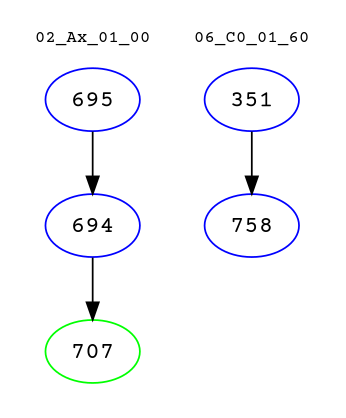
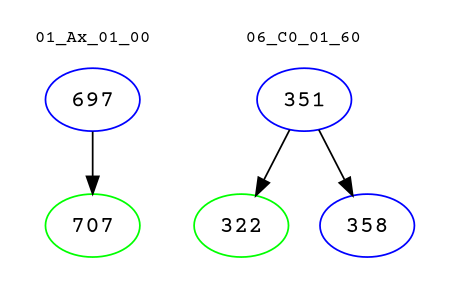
cluster "02_Ax_01_00": label "02_Ax_01_00" -> "01_Ax_01_00"
node "695": removed
node "694": label "694" -> "697"
node "322": added
node "758": label "758" -> "358"
